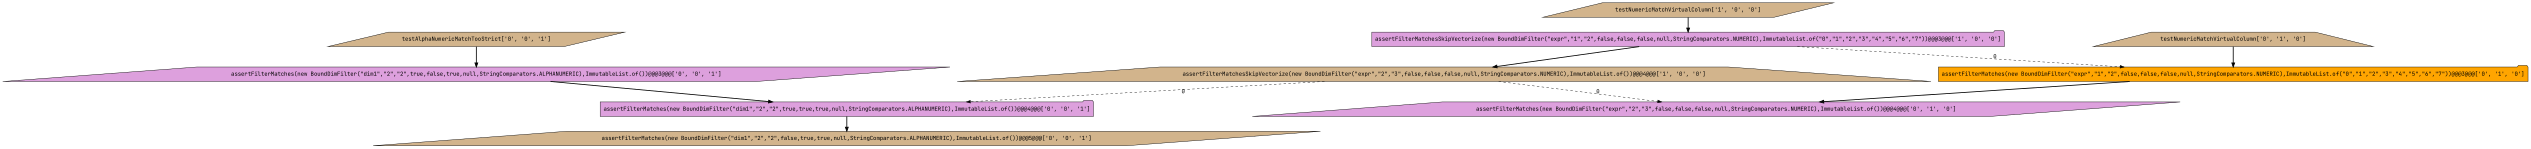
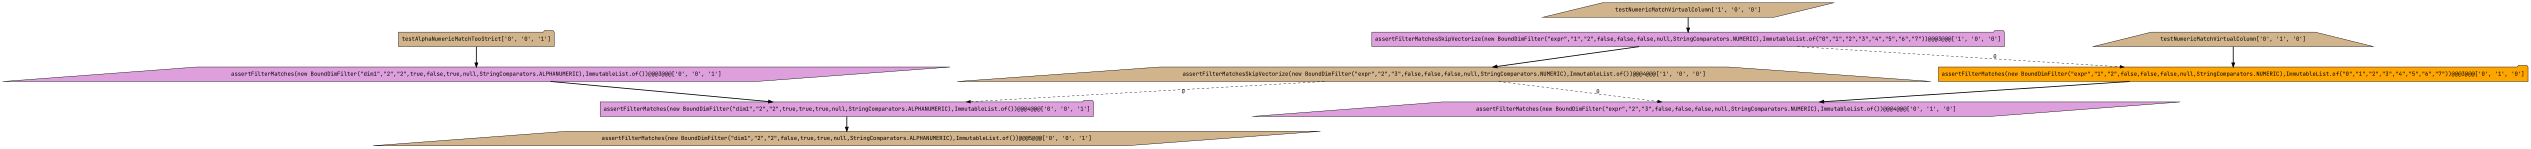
node "testAlphaNumericMatchTooStrict['0', '0', '1']": shape parallelogram -> folder
